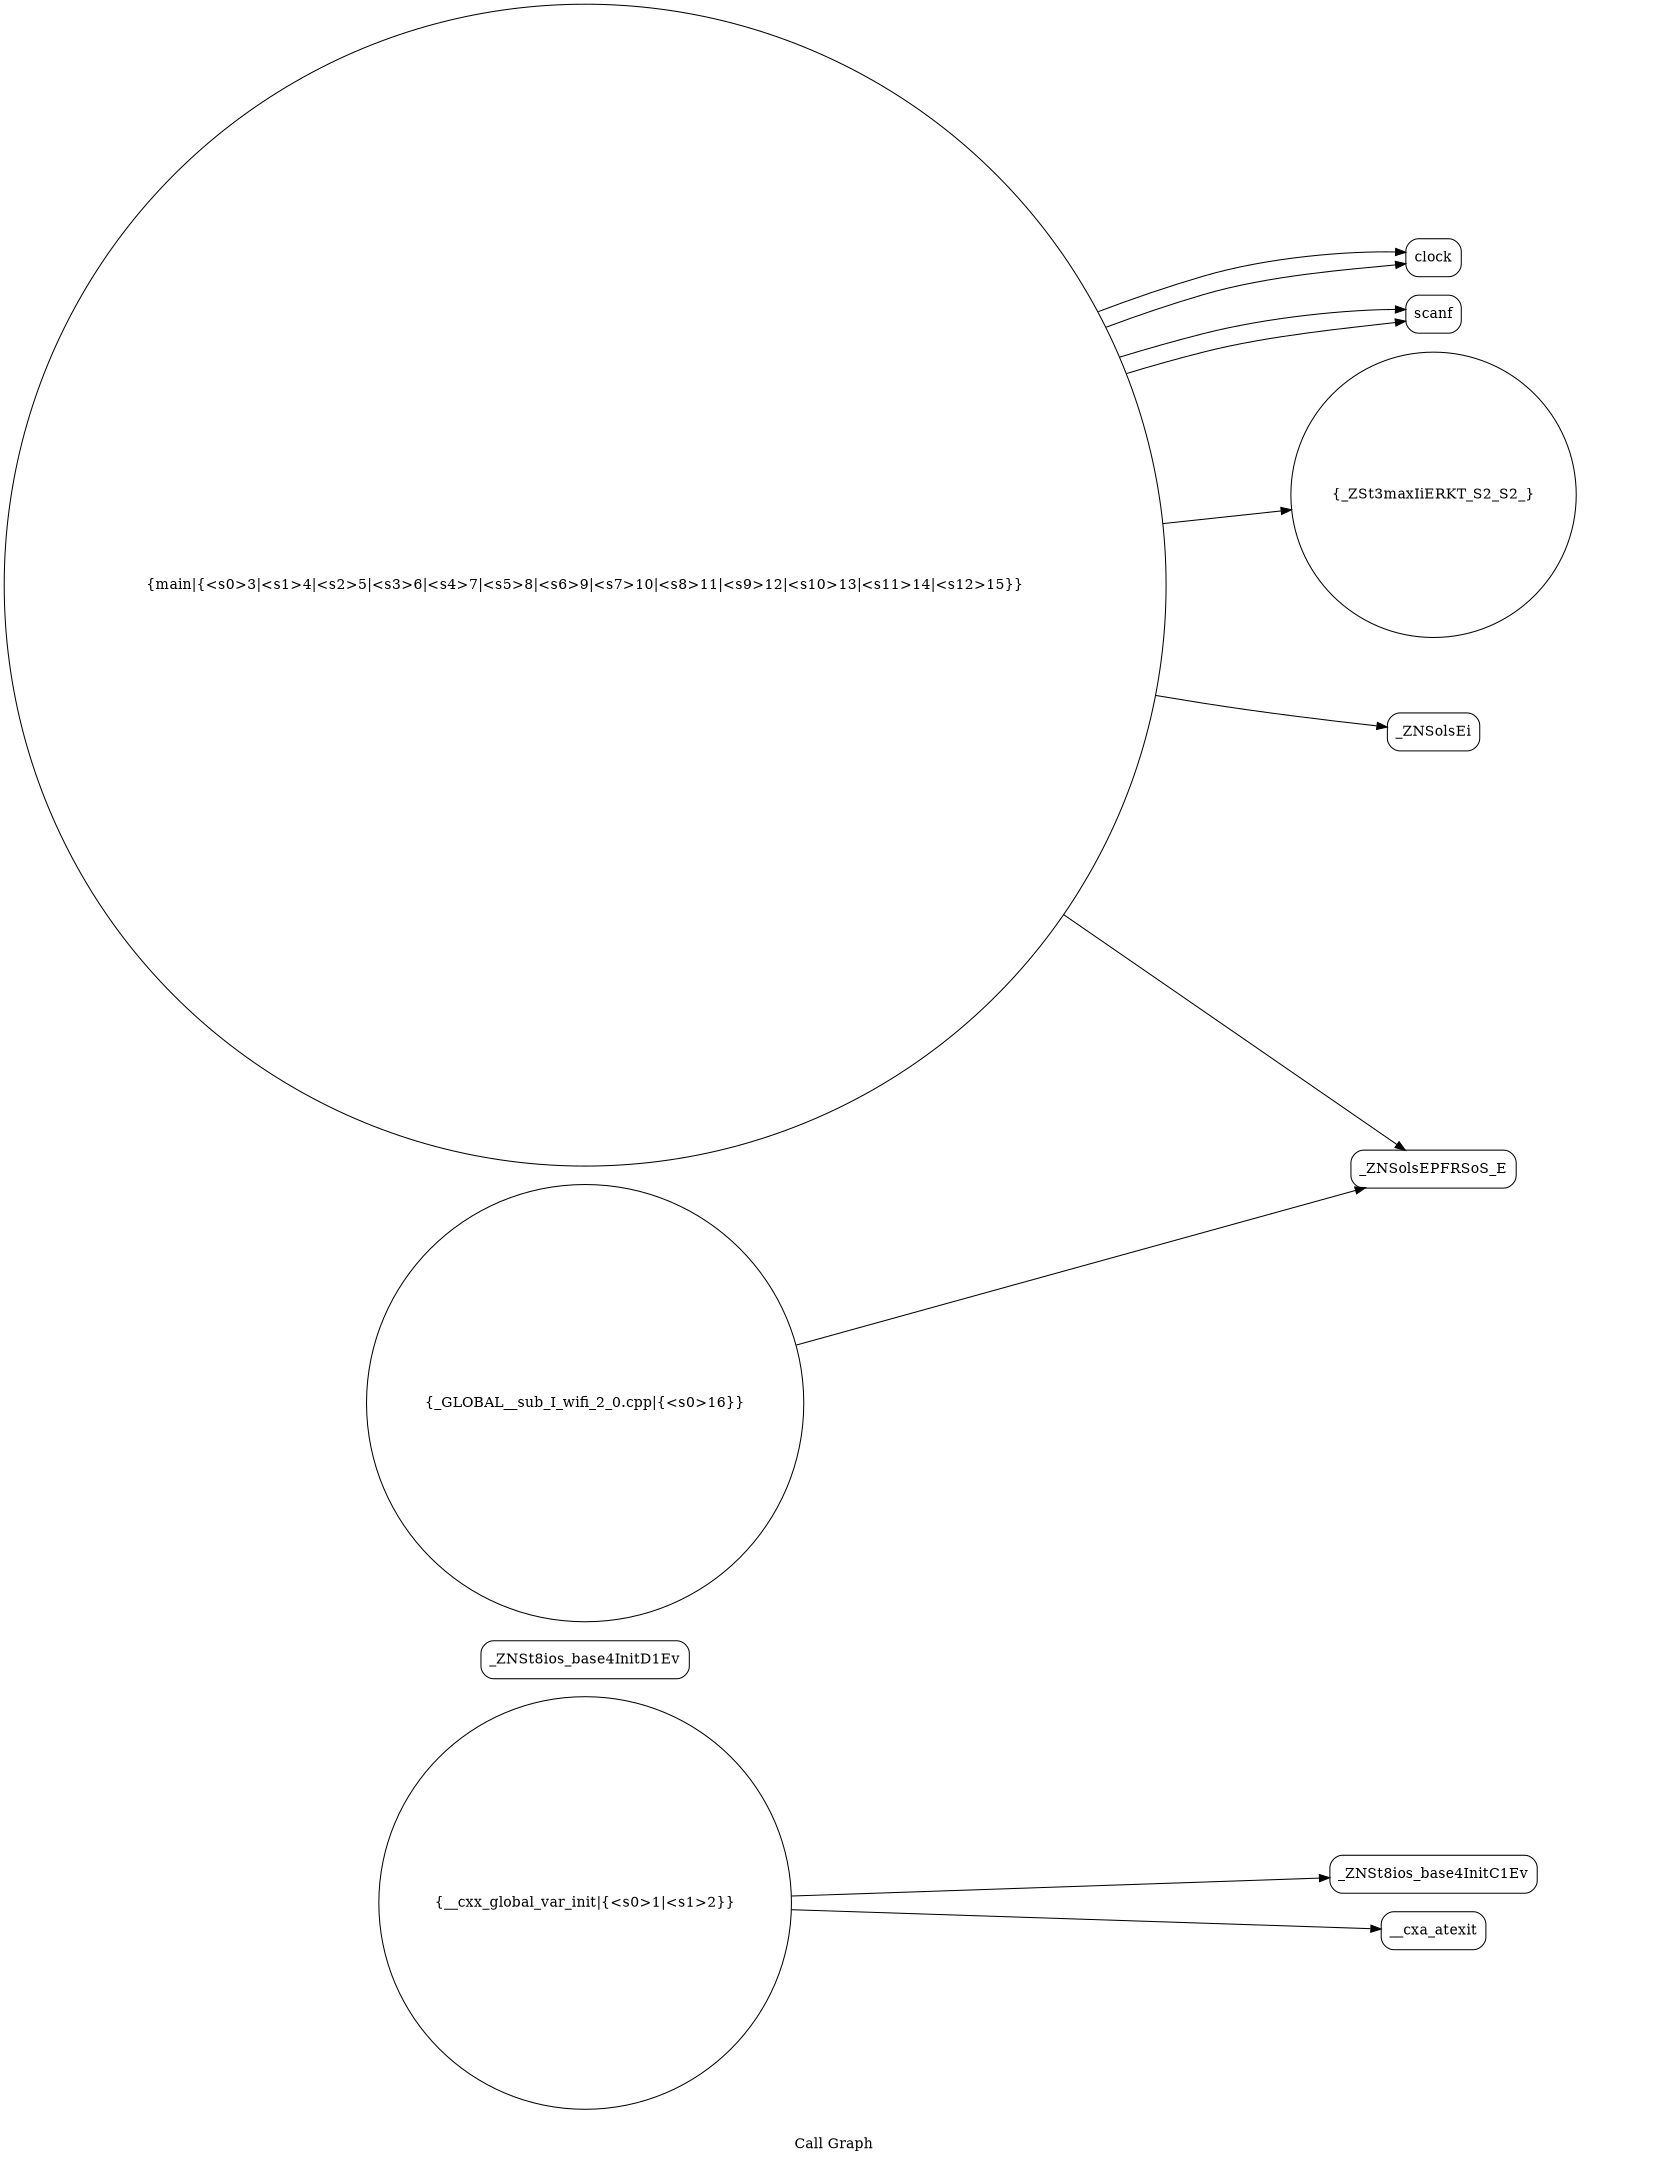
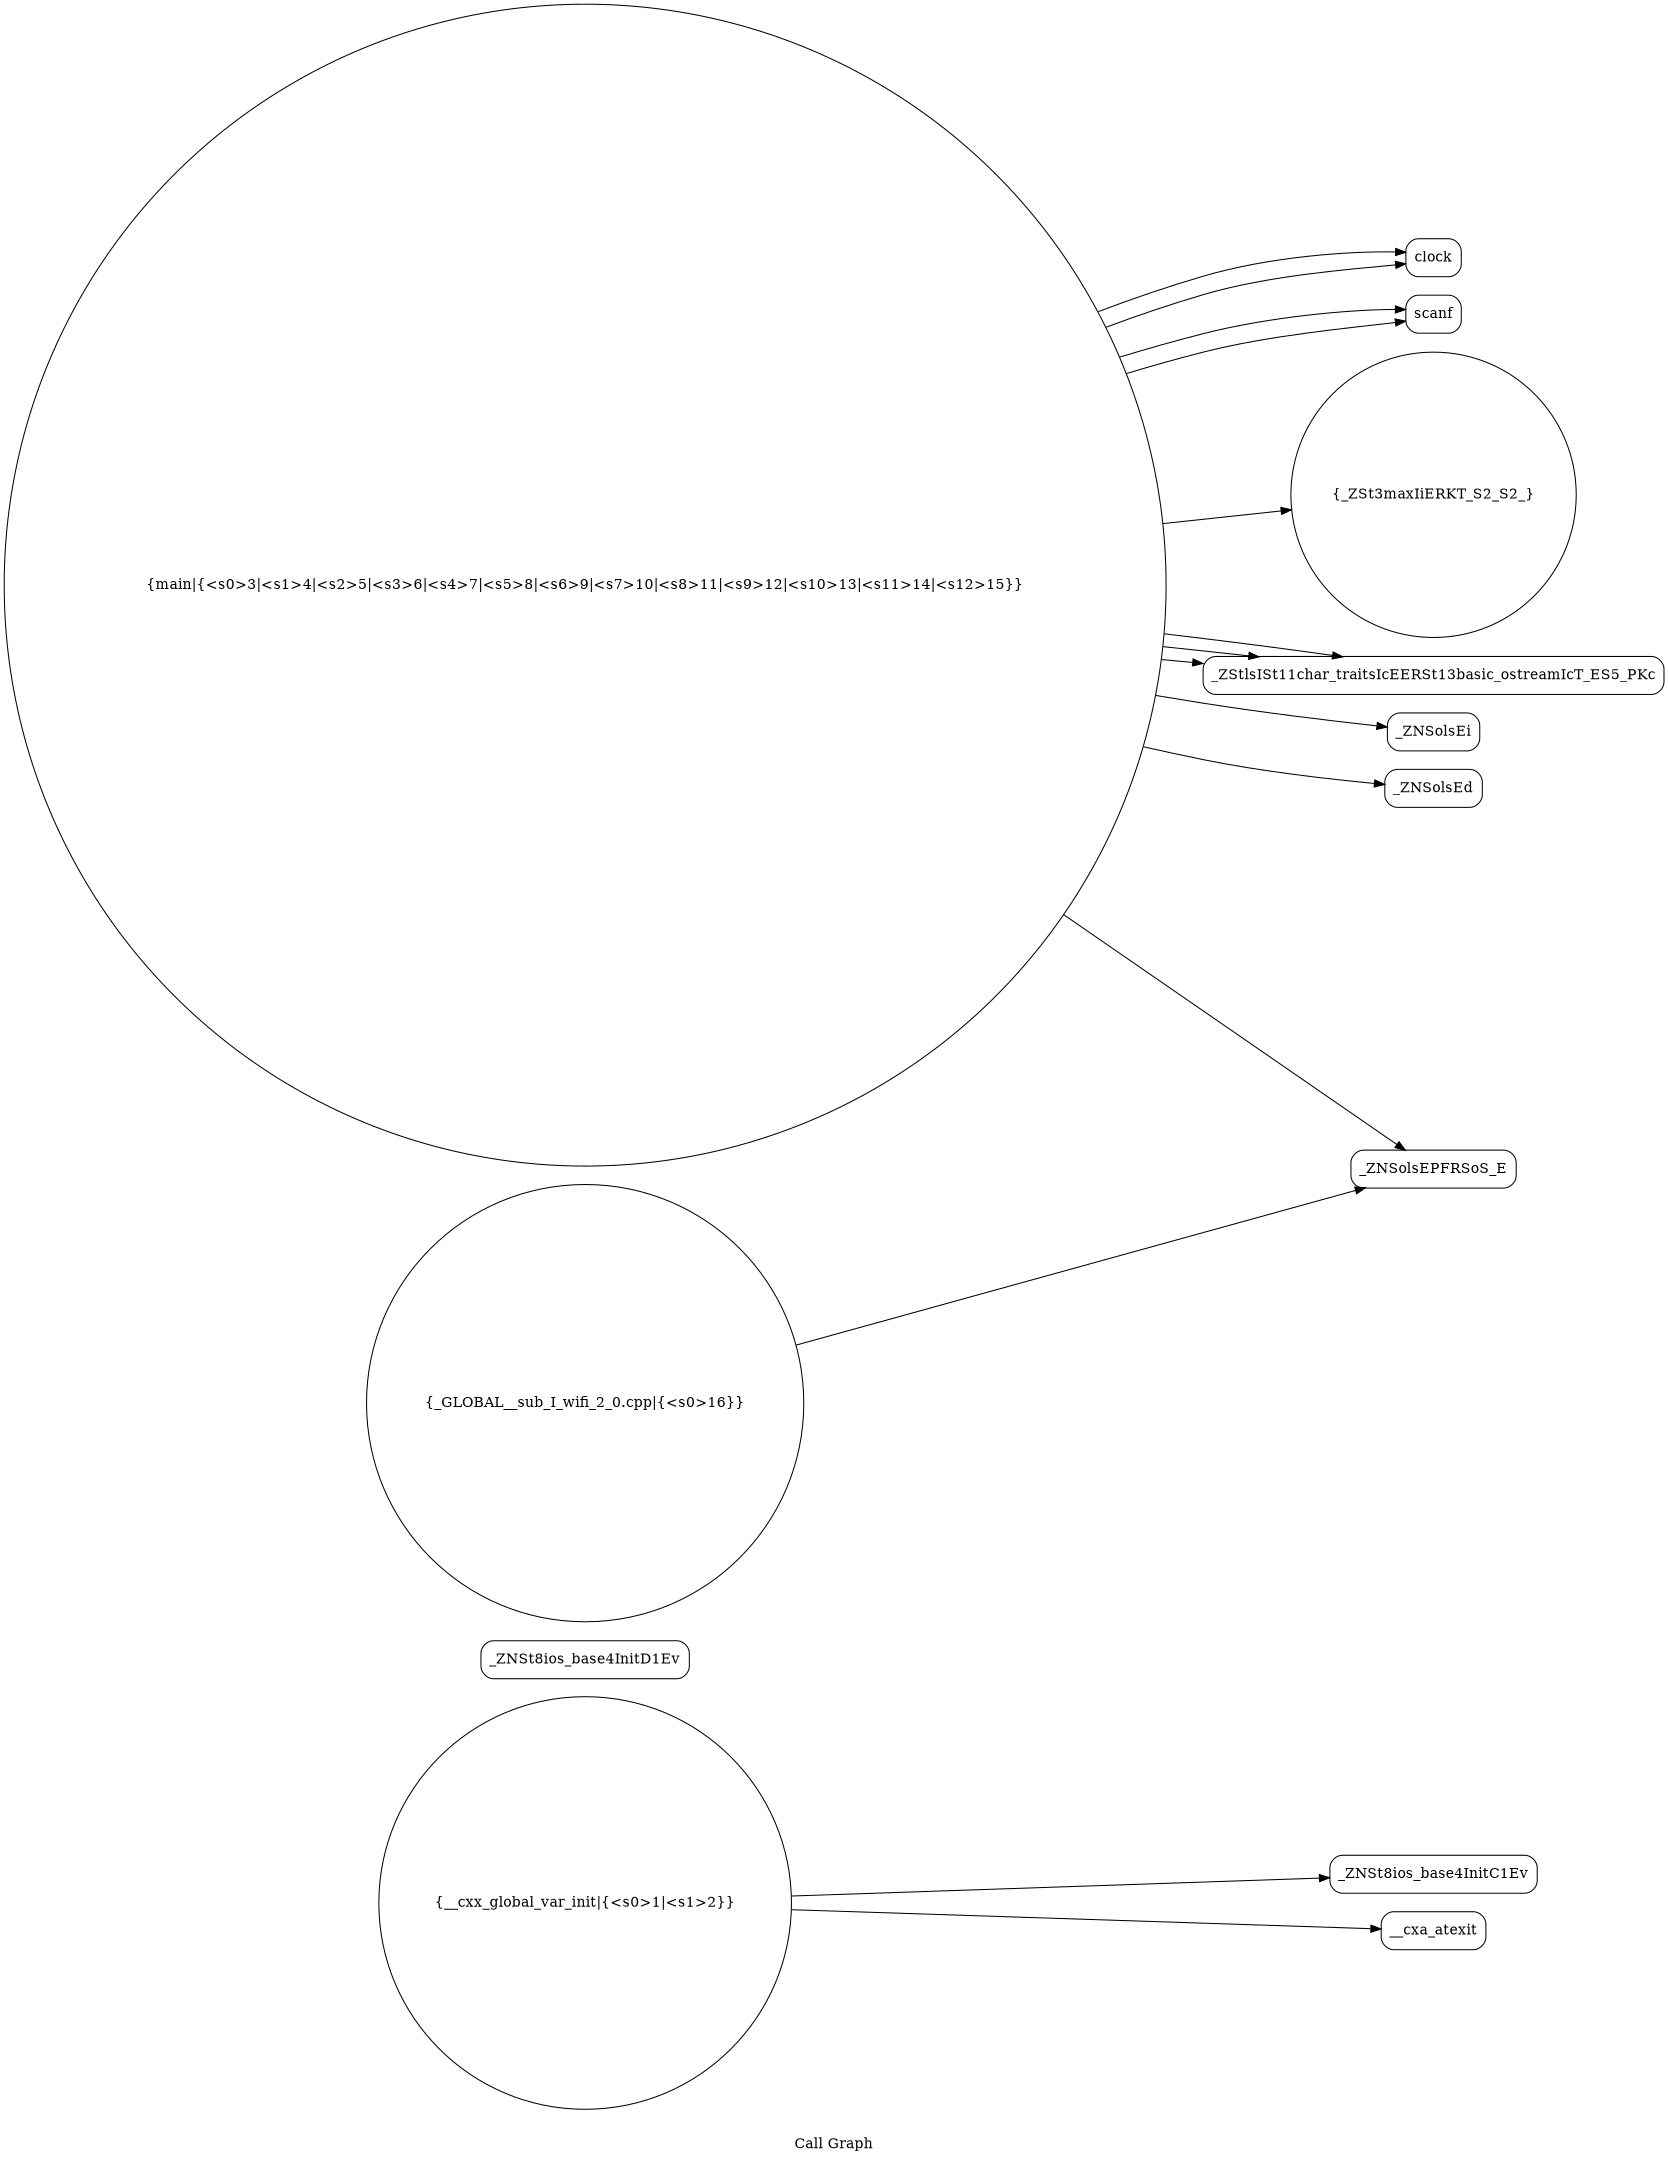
node "_ZStlsISt11char_traitsIcEERSt13basic_ostreamIcT_ES5_PKc": added
node "_ZNSolsEd": added
